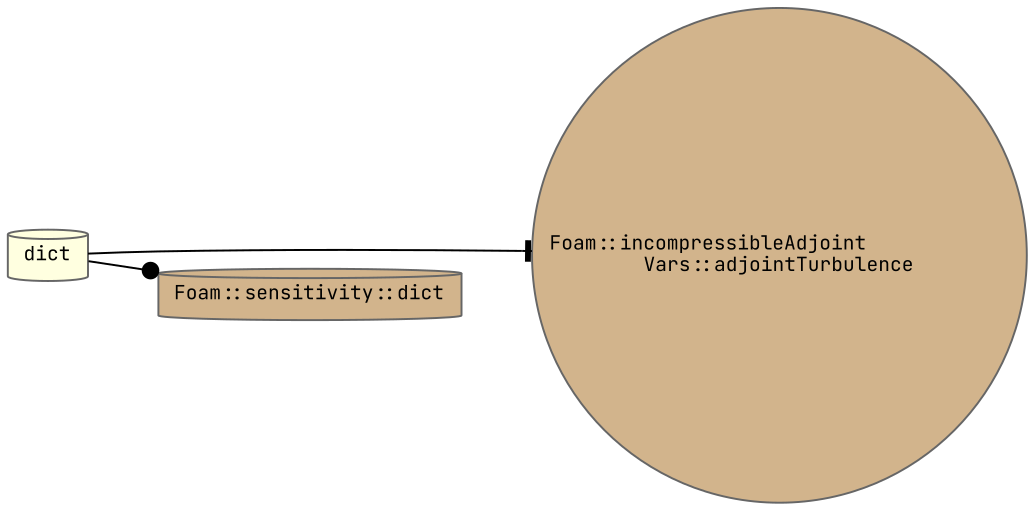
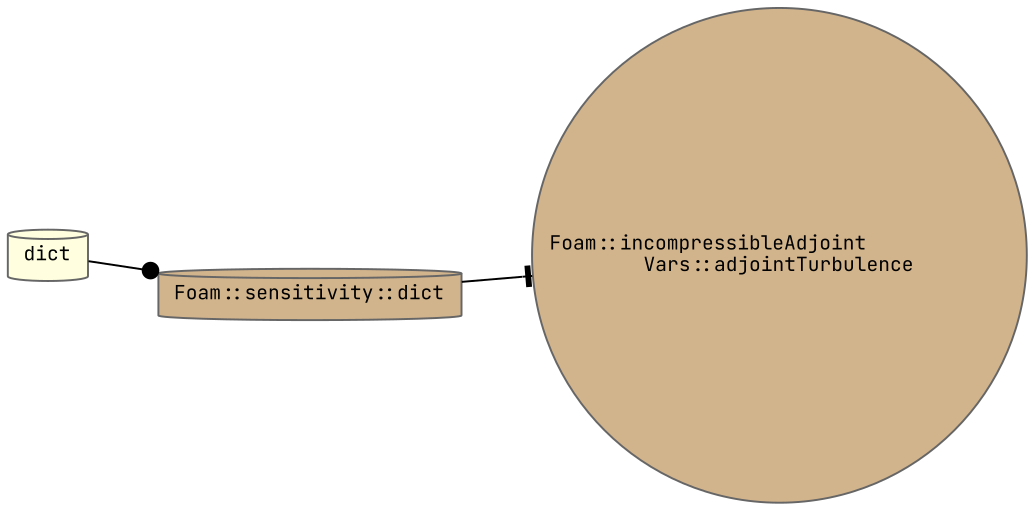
edge "dict" -> "Foam::incompressibleAdjoint Vars::adjointTurbulence": now "Foam::sensitivity::dict" -> "Foam::incompressibleAdjoint Vars::adjointTurbulence"
